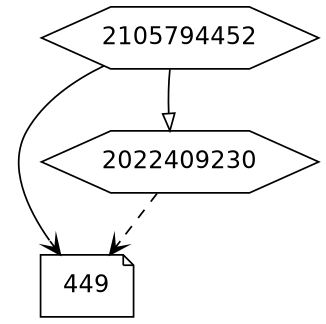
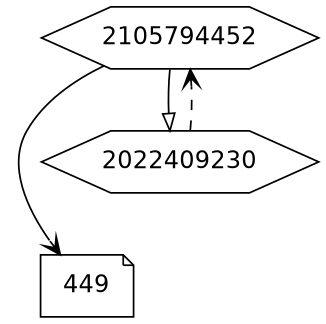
edge "2022409230" -> "449": now "2022409230" -> "2105794452"
